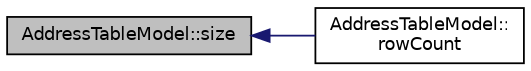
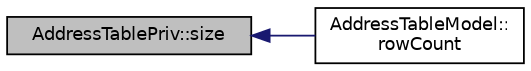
node "AddressTableModel::size": label "AddressTableModel::size" -> "AddressTablePriv::size"
